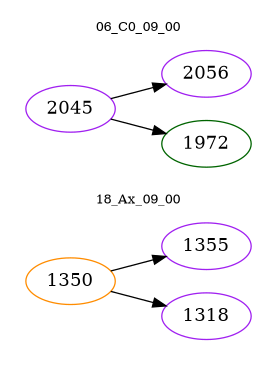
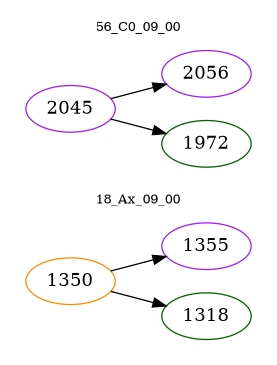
cluster "06_C0_09_00": label "06_C0_09_00" -> "56_C0_09_00"
node "1318": color purple -> darkgreen
